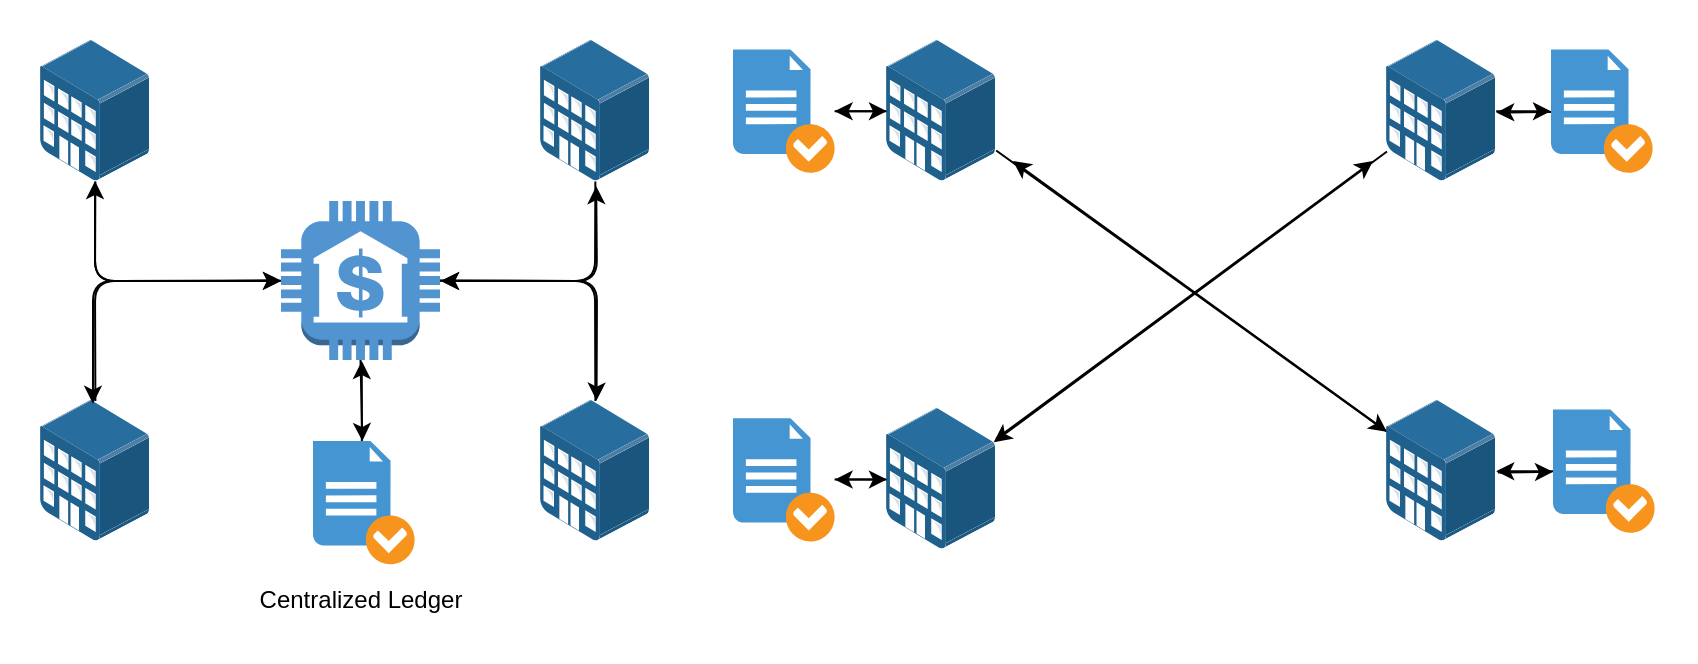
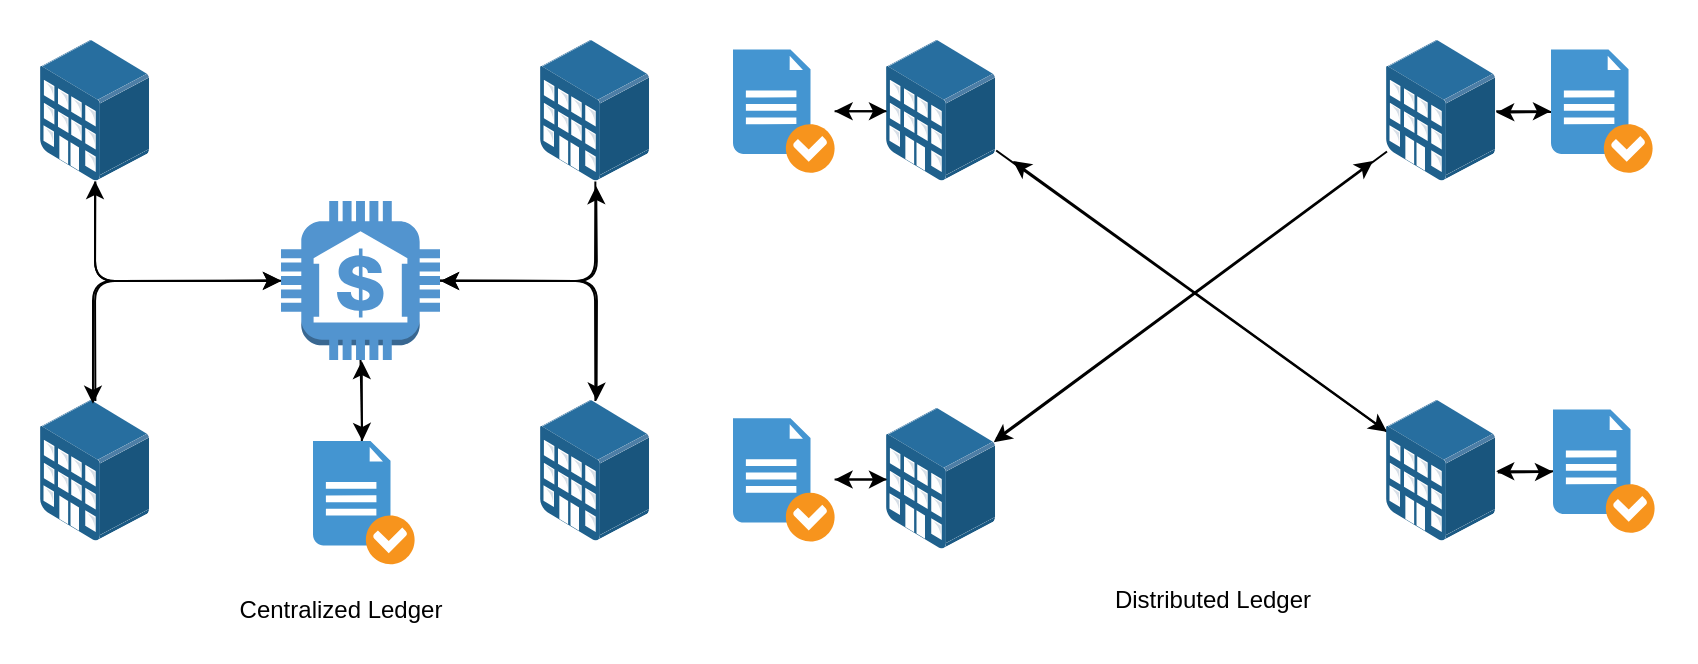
node "Centralized Ledger": moved (361, 601) -> (341, 611)
node "Distributed Ledger": added
